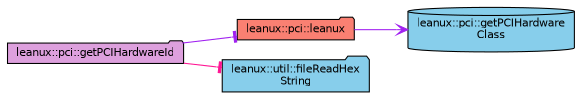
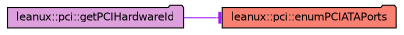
node "leanux::pci::leanux": label "leanux::pci::leanux" -> "leanux::pci::enumPCIATAPorts"
node "leanux::pci::getPCIHardware Class": removed
node "leanux::util::fileReadHex String": removed
